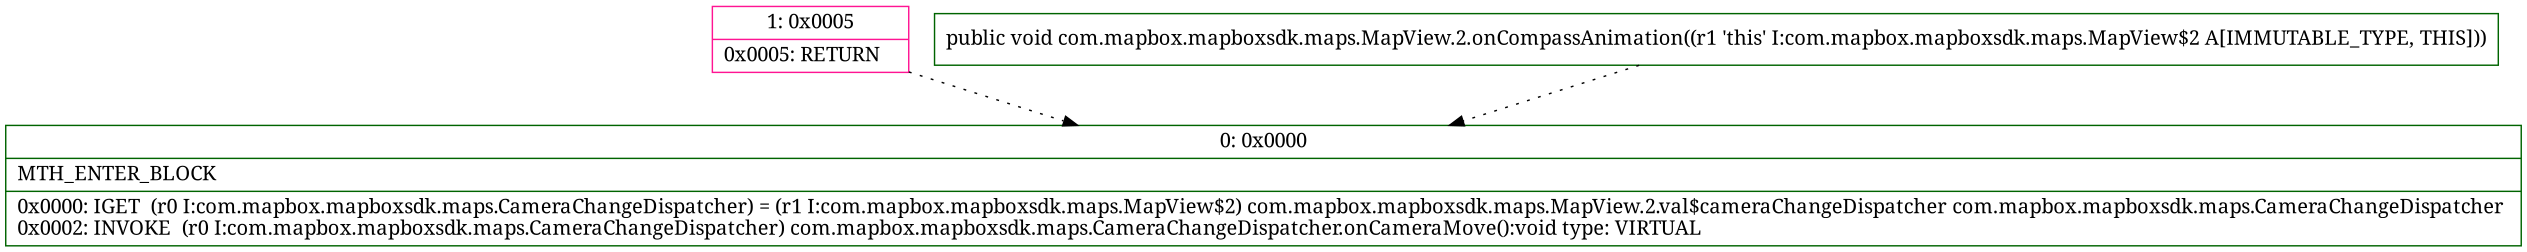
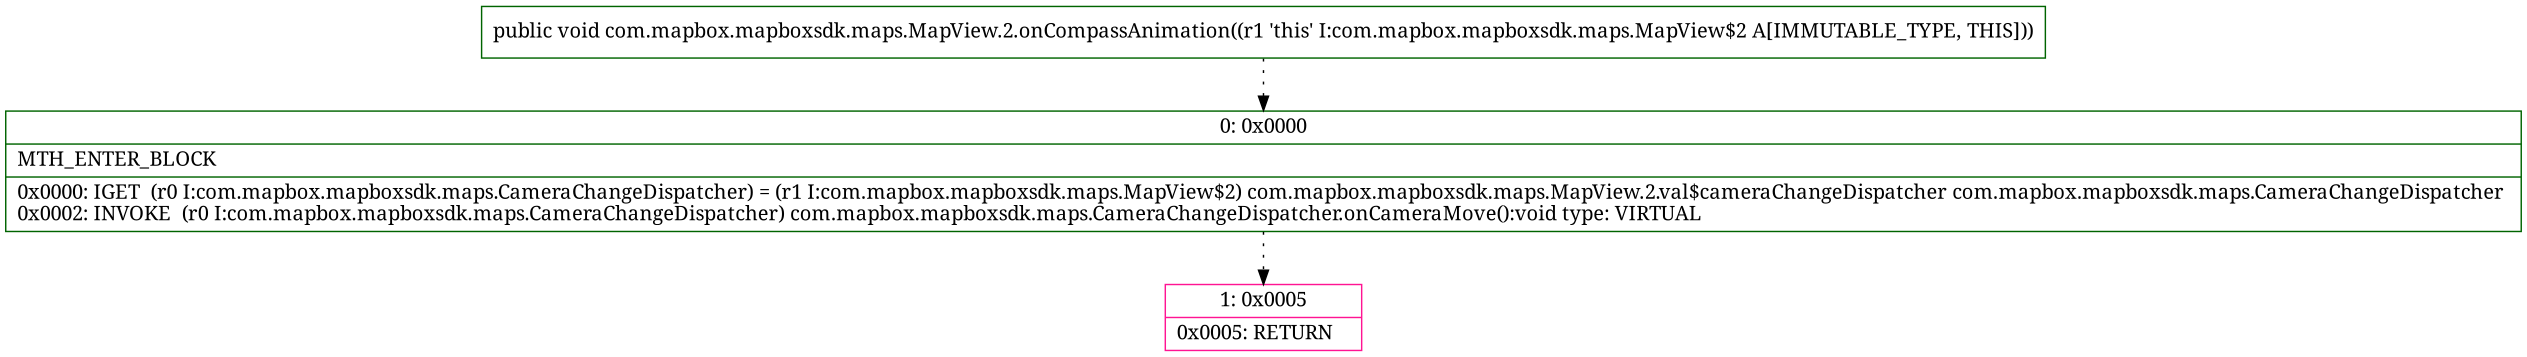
edge "1: 0x0005" -> "0: 0x0000": reversed
